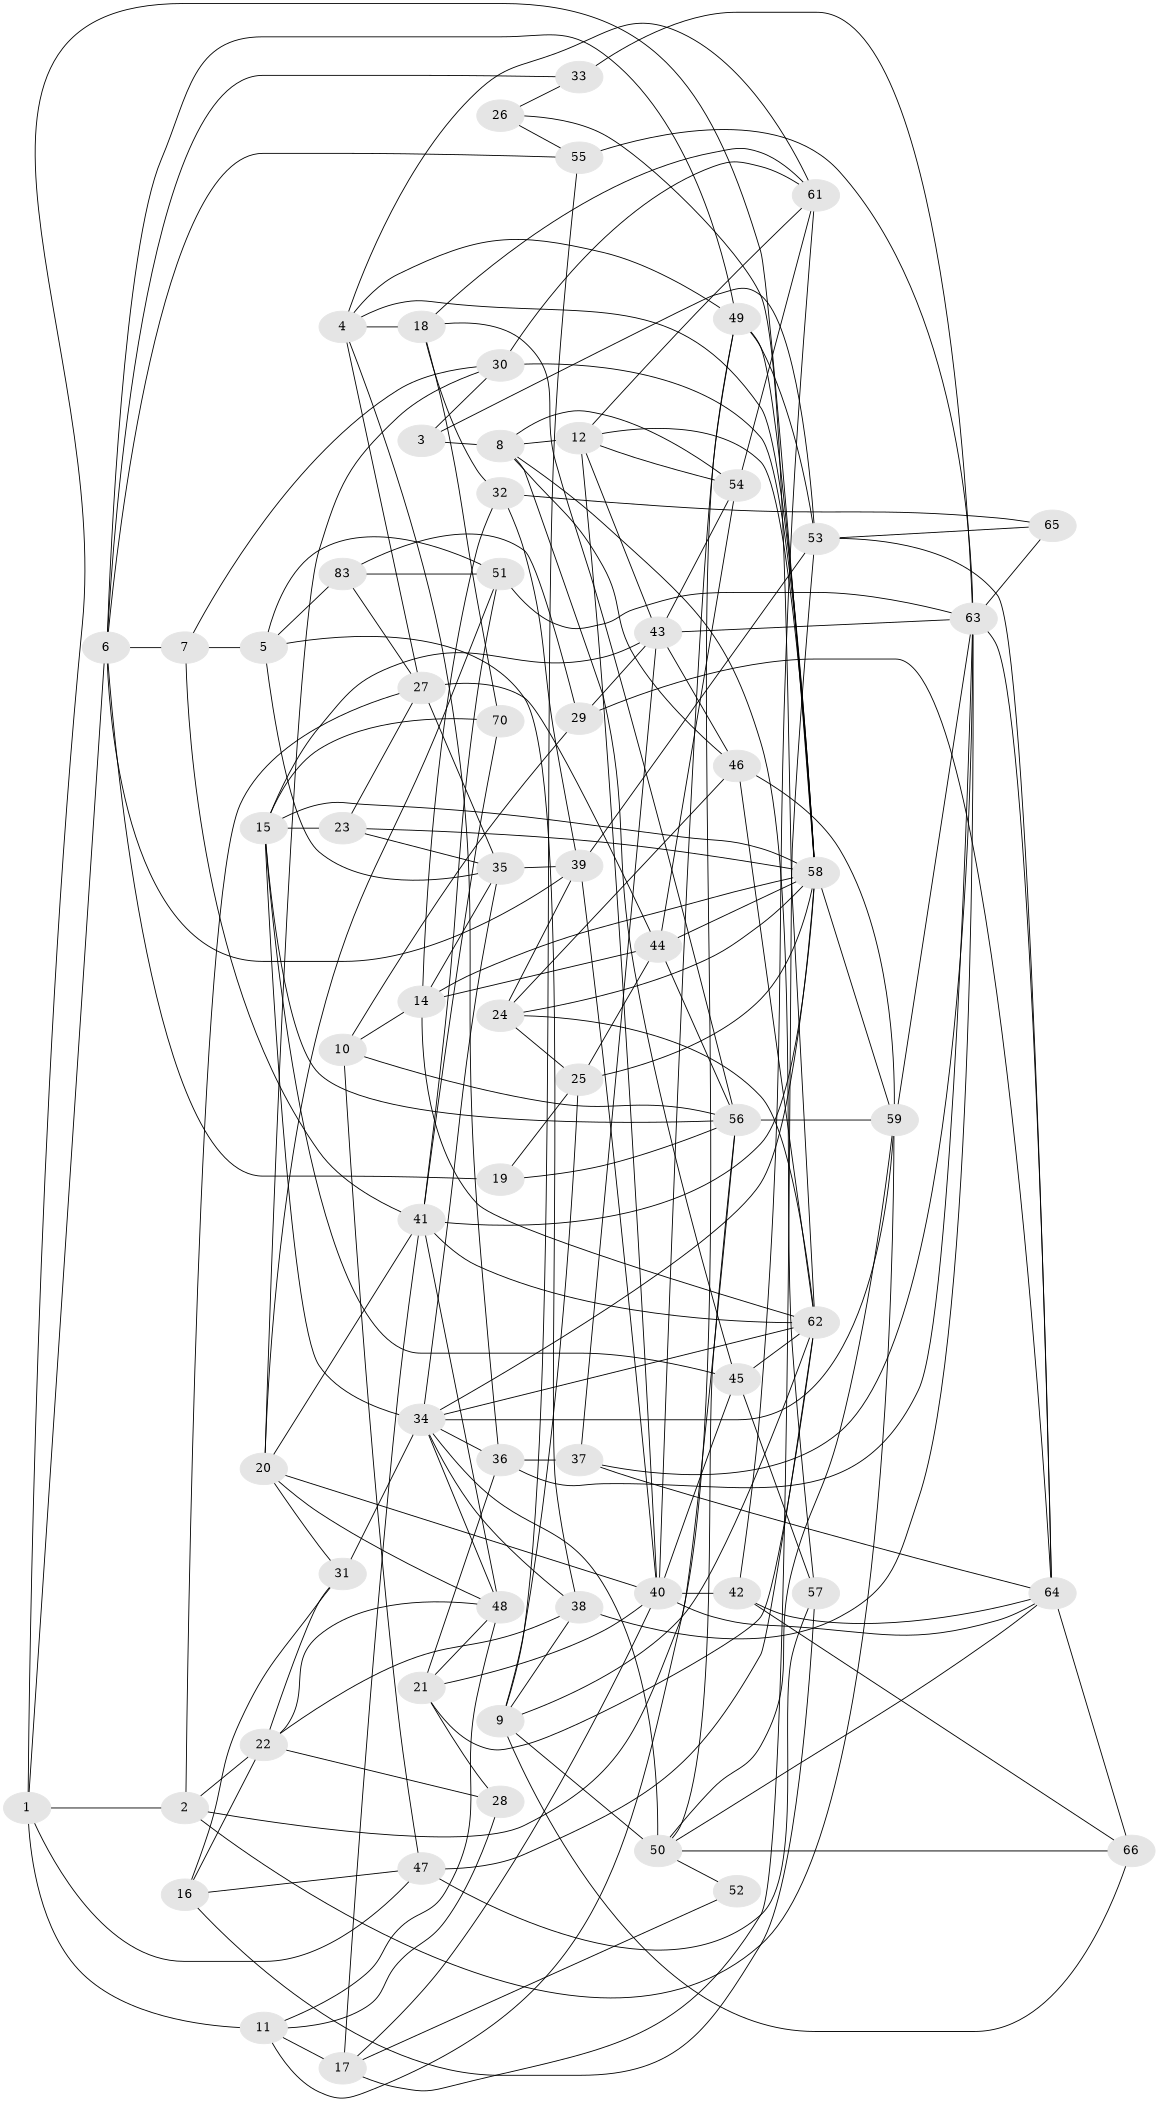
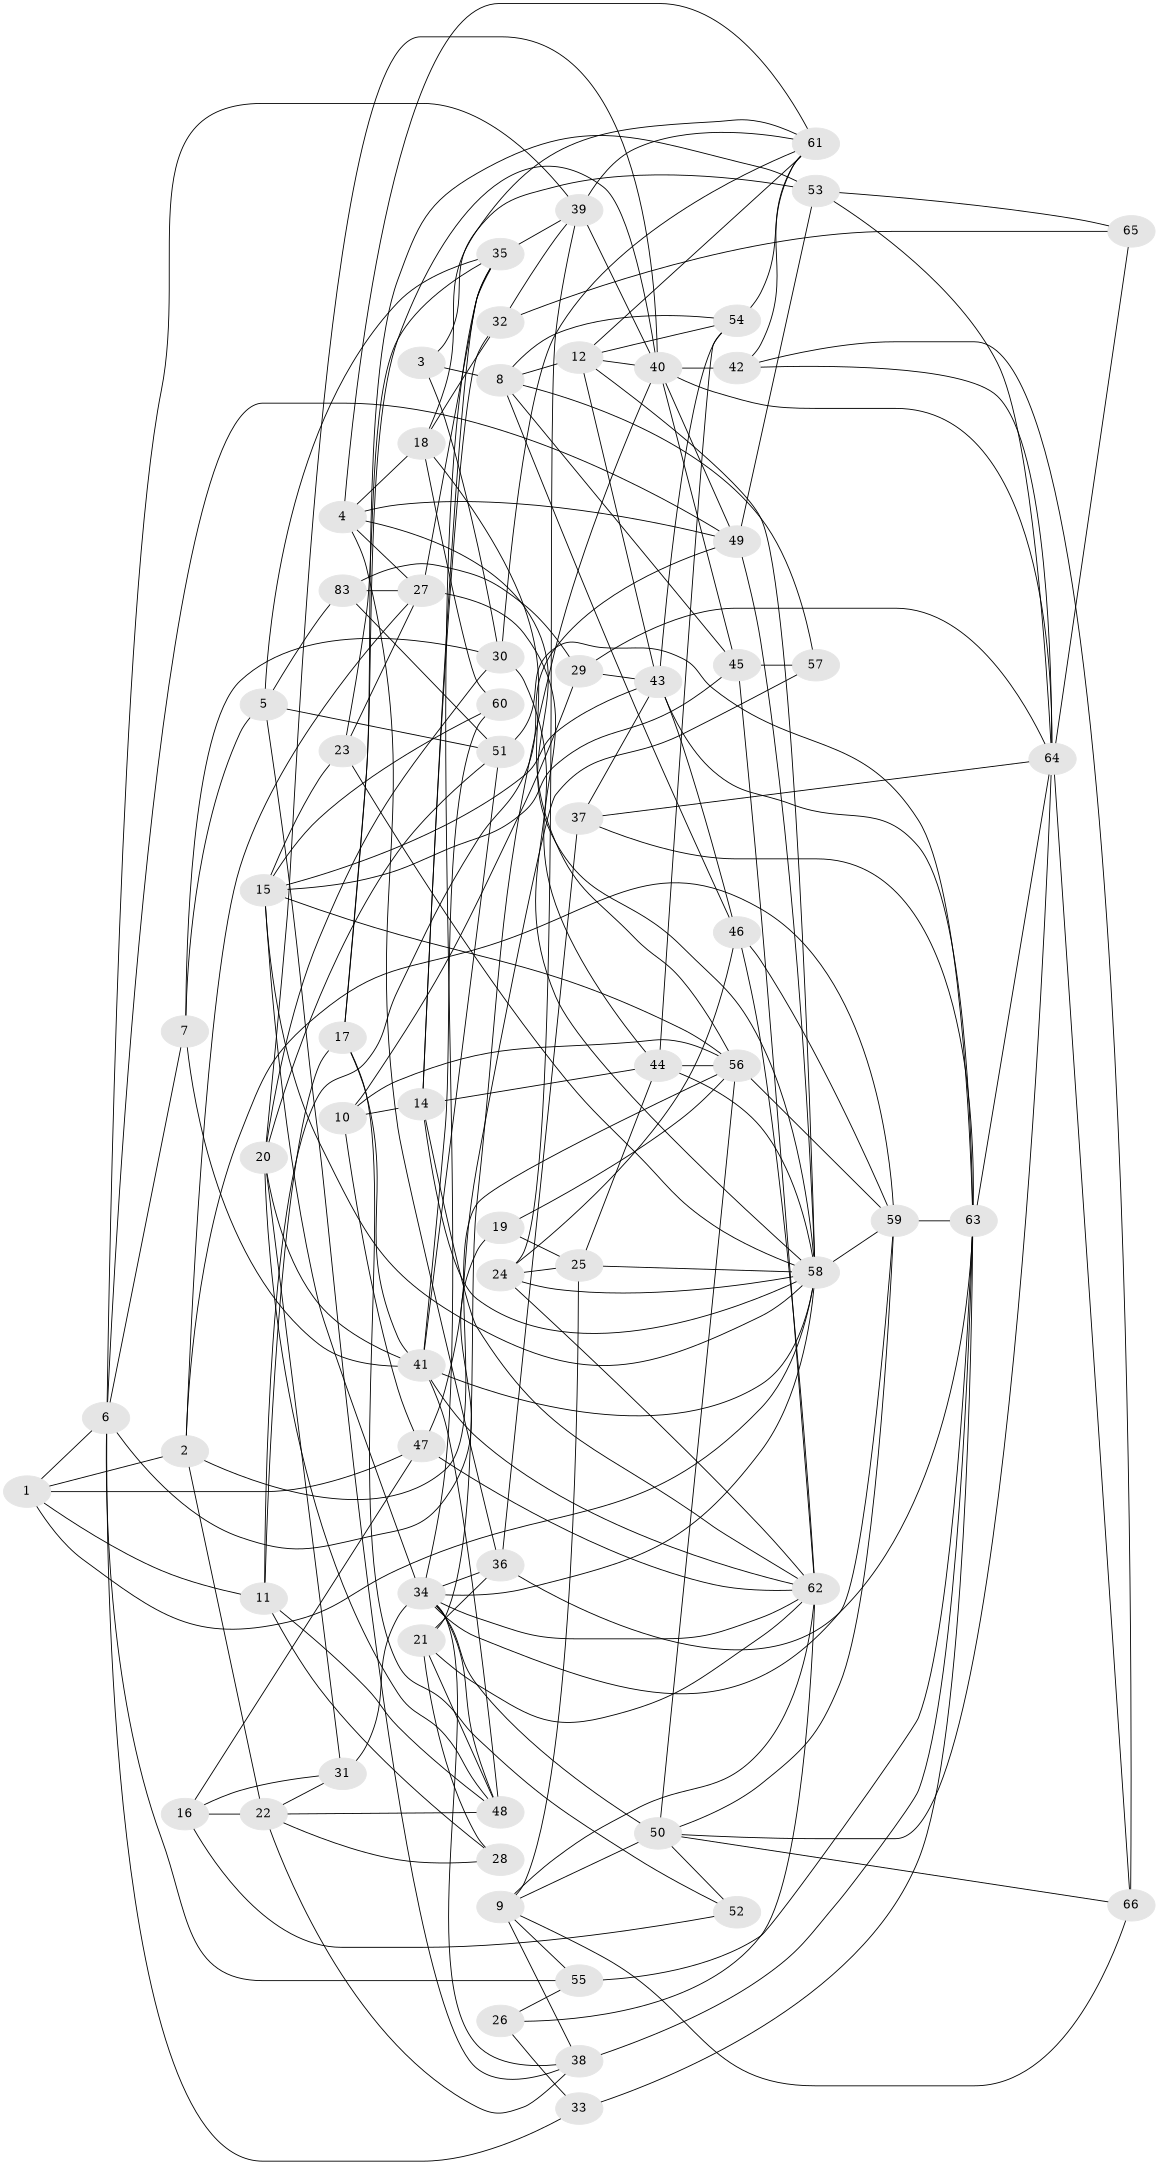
edge "65" -- "63": now "65" -- "64"
node "70": label "70" -> "60"
edge "53" -- "39": now "61" -- "39"
edge "57" -- "16": now "52" -- "16"
